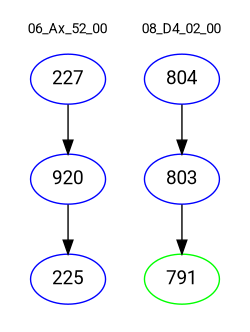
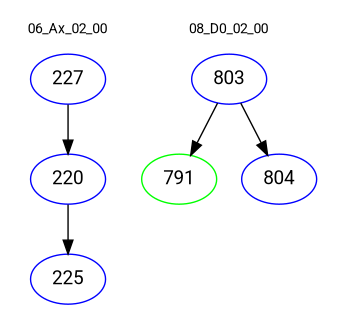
cluster "06_Ax_52_00": label "06_Ax_52_00" -> "06_Ax_02_00"
cluster "08_D4_02_00": label "08_D4_02_00" -> "08_D0_02_00"
edge "804" -> "803": reversed
node "920": label "920" -> "220"
